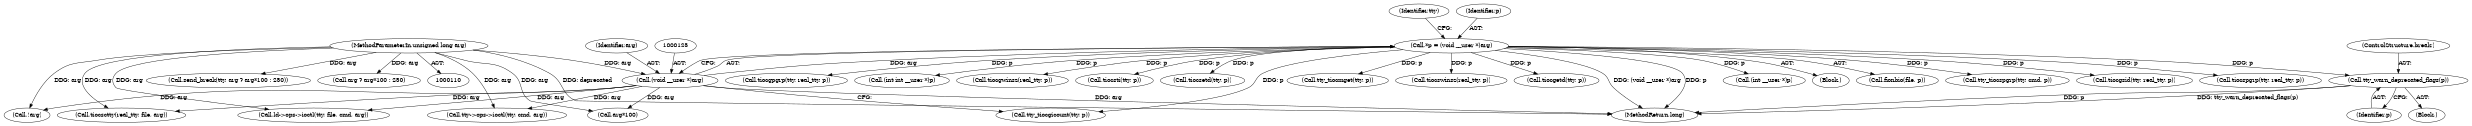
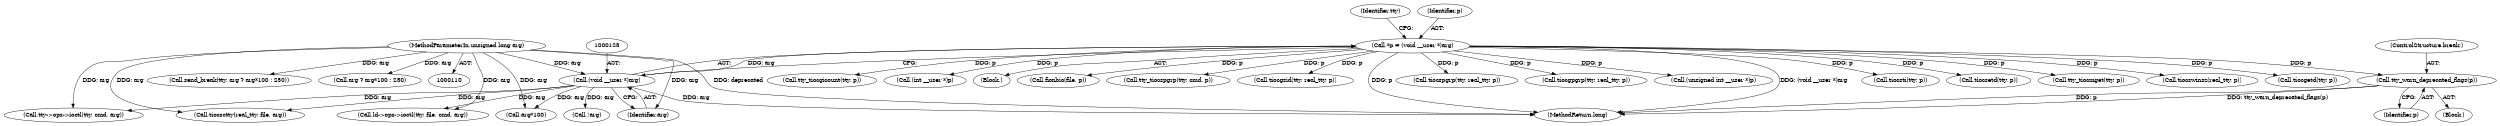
edge "(MethodParameterIn,unsigned long arg)" -> "(Call,!arg)": now "(MethodParameterIn,unsigned long arg)" -> "(Identifier,arg)"
edge "(Call,*p = (void __user *)arg)" -> "(Call,fionbio(file, p))": label "AST: " -> "DDG: p"
node "(Call,(int int __user *)p)": label "(Call,(int int __user *)p)" -> "(Call,(unsigned int __user *)p)"
node "(Call,tiocgwinsz(real_tty, p))": removed
edge "(Call,(void __user *)arg)" -> "(Call,tty_tiocgicount(tty, p))": now "(Call,(void __user *)arg)" -> "(Identifier,arg)"
